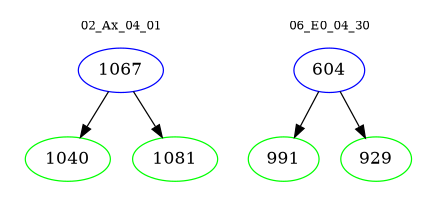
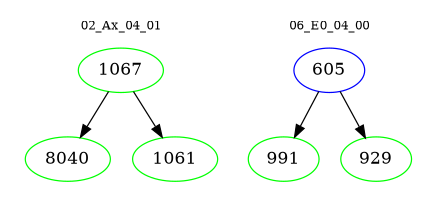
cluster "06_E0_04_30": label "06_E0_04_30" -> "06_E0_04_00"
node "1067": color blue -> green
node "604": label "604" -> "605"
node "1040": label "1040" -> "8040"
node "1081": label "1081" -> "1061"
